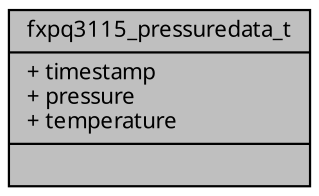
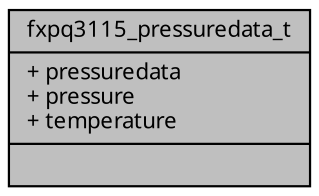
node "fxpq3115_pressuredata_t": text "+ timestamp" -> "+ pressuredata"
